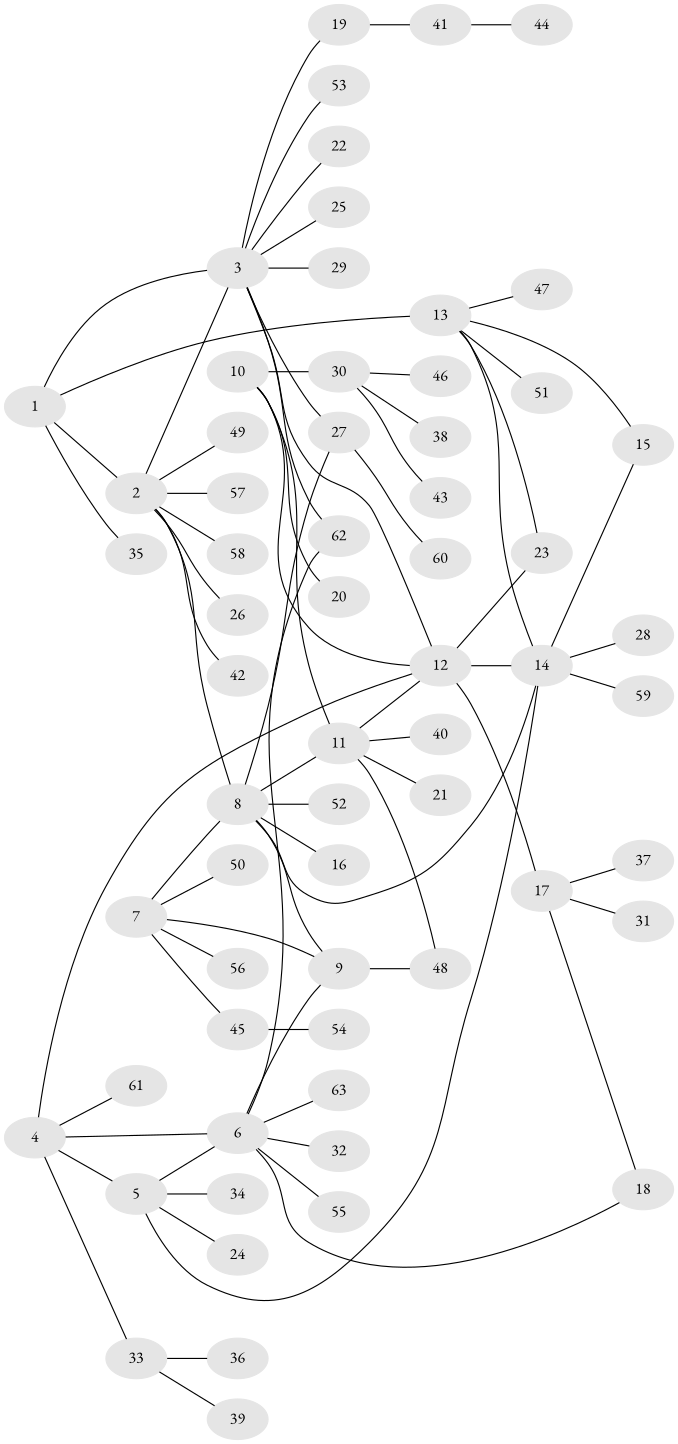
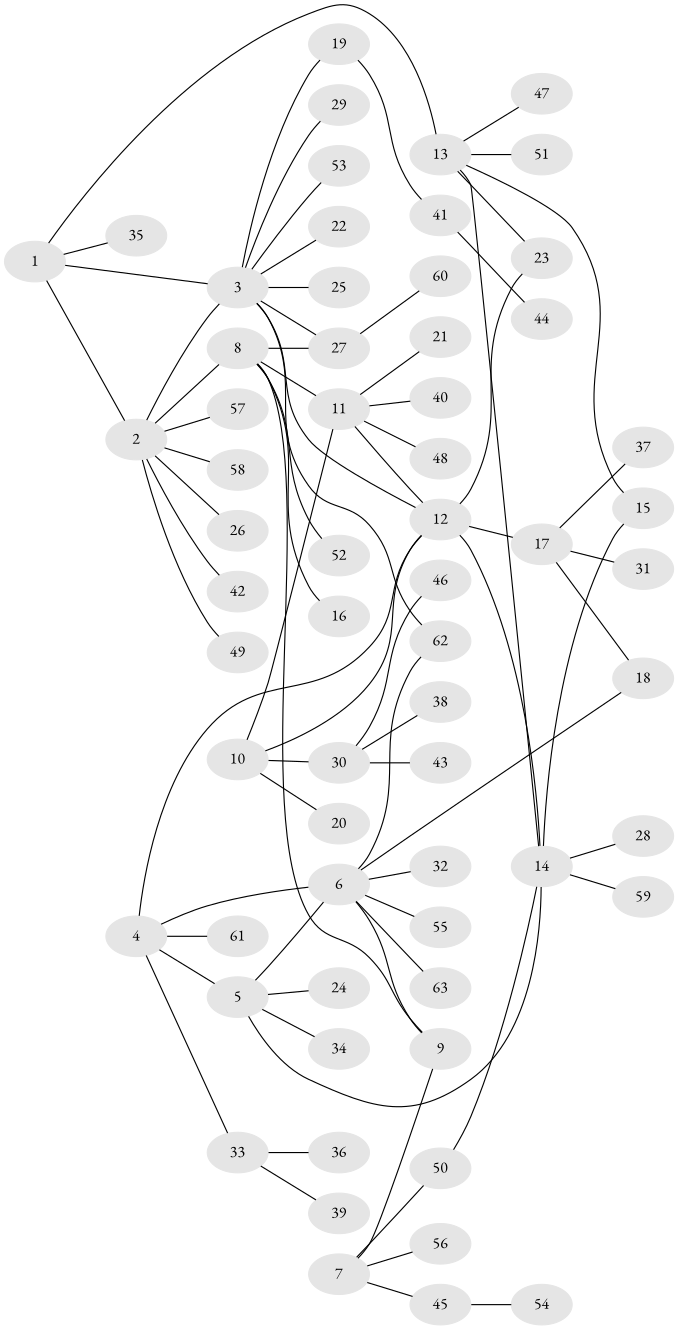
edge "8" -- "7": removed
edge "14" -- "8": now "14" -- "50"
edge "9" -- "48": removed
